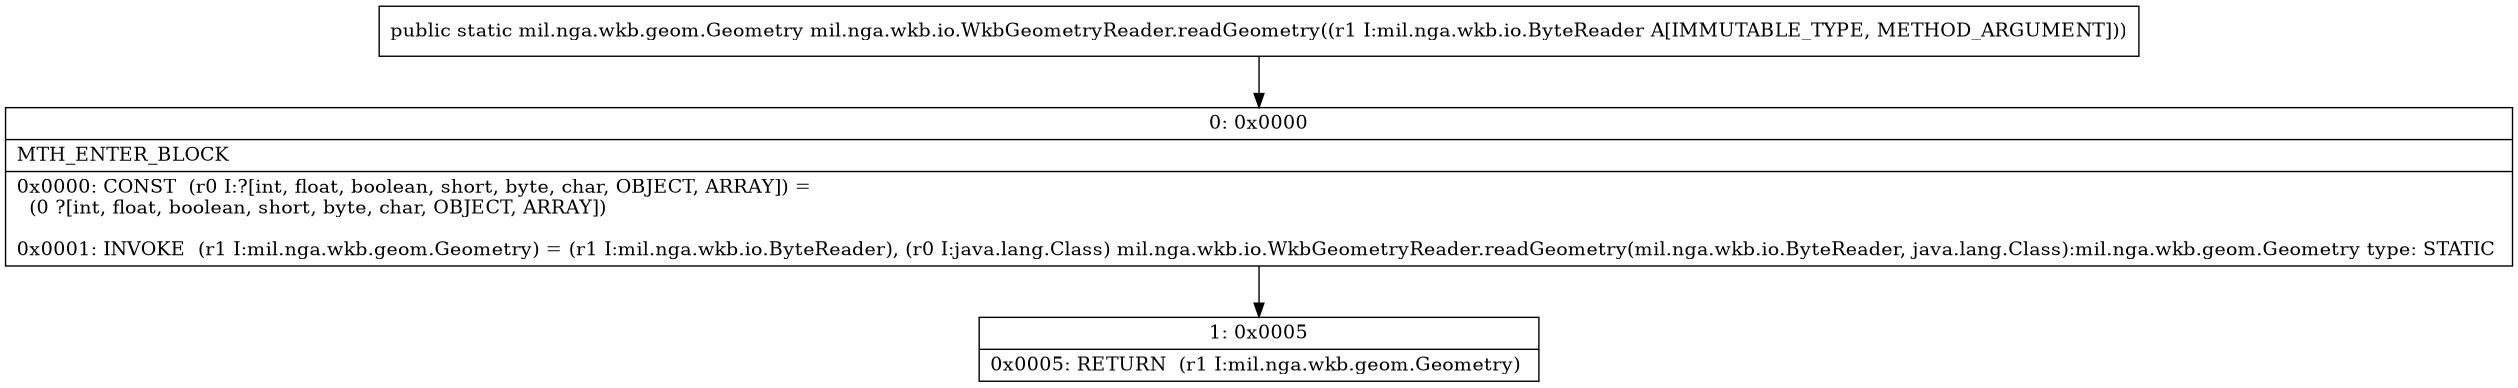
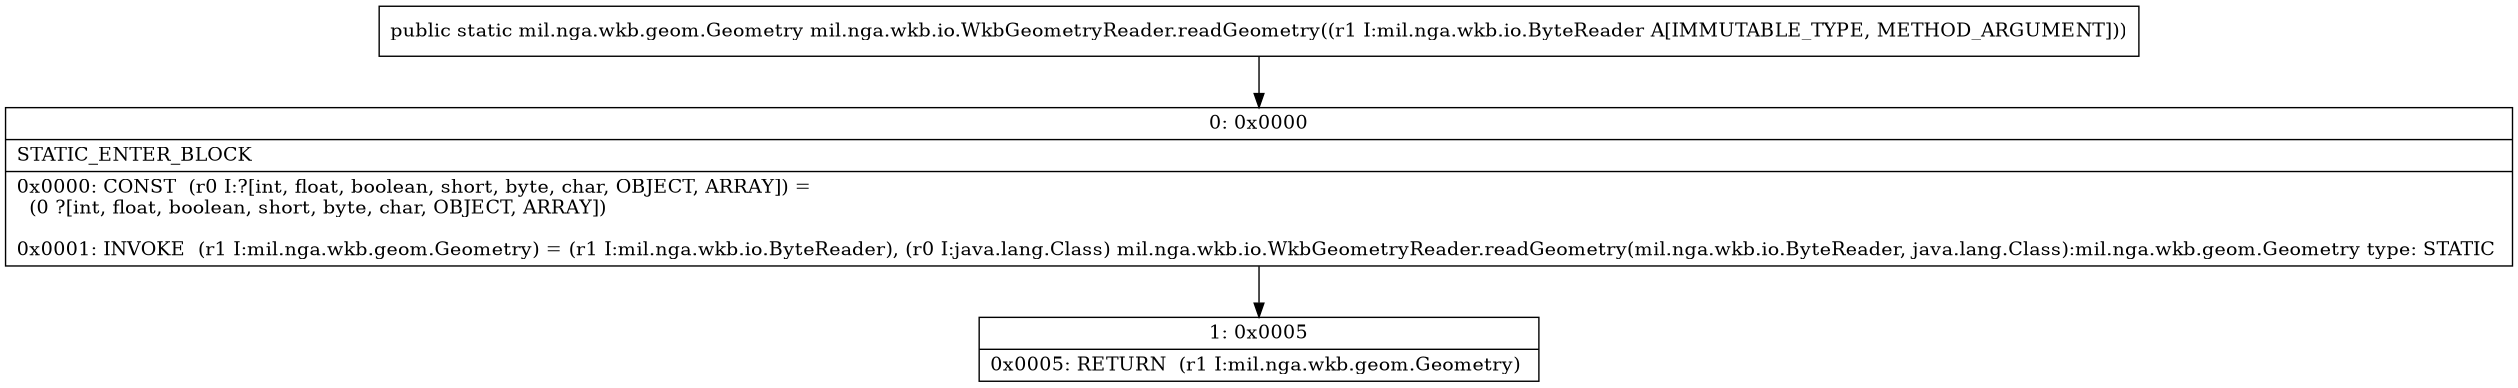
node "0: 0x0000": text "MTH_ENTER_BLOCK" -> "STATIC_ENTER_BLOCK"
